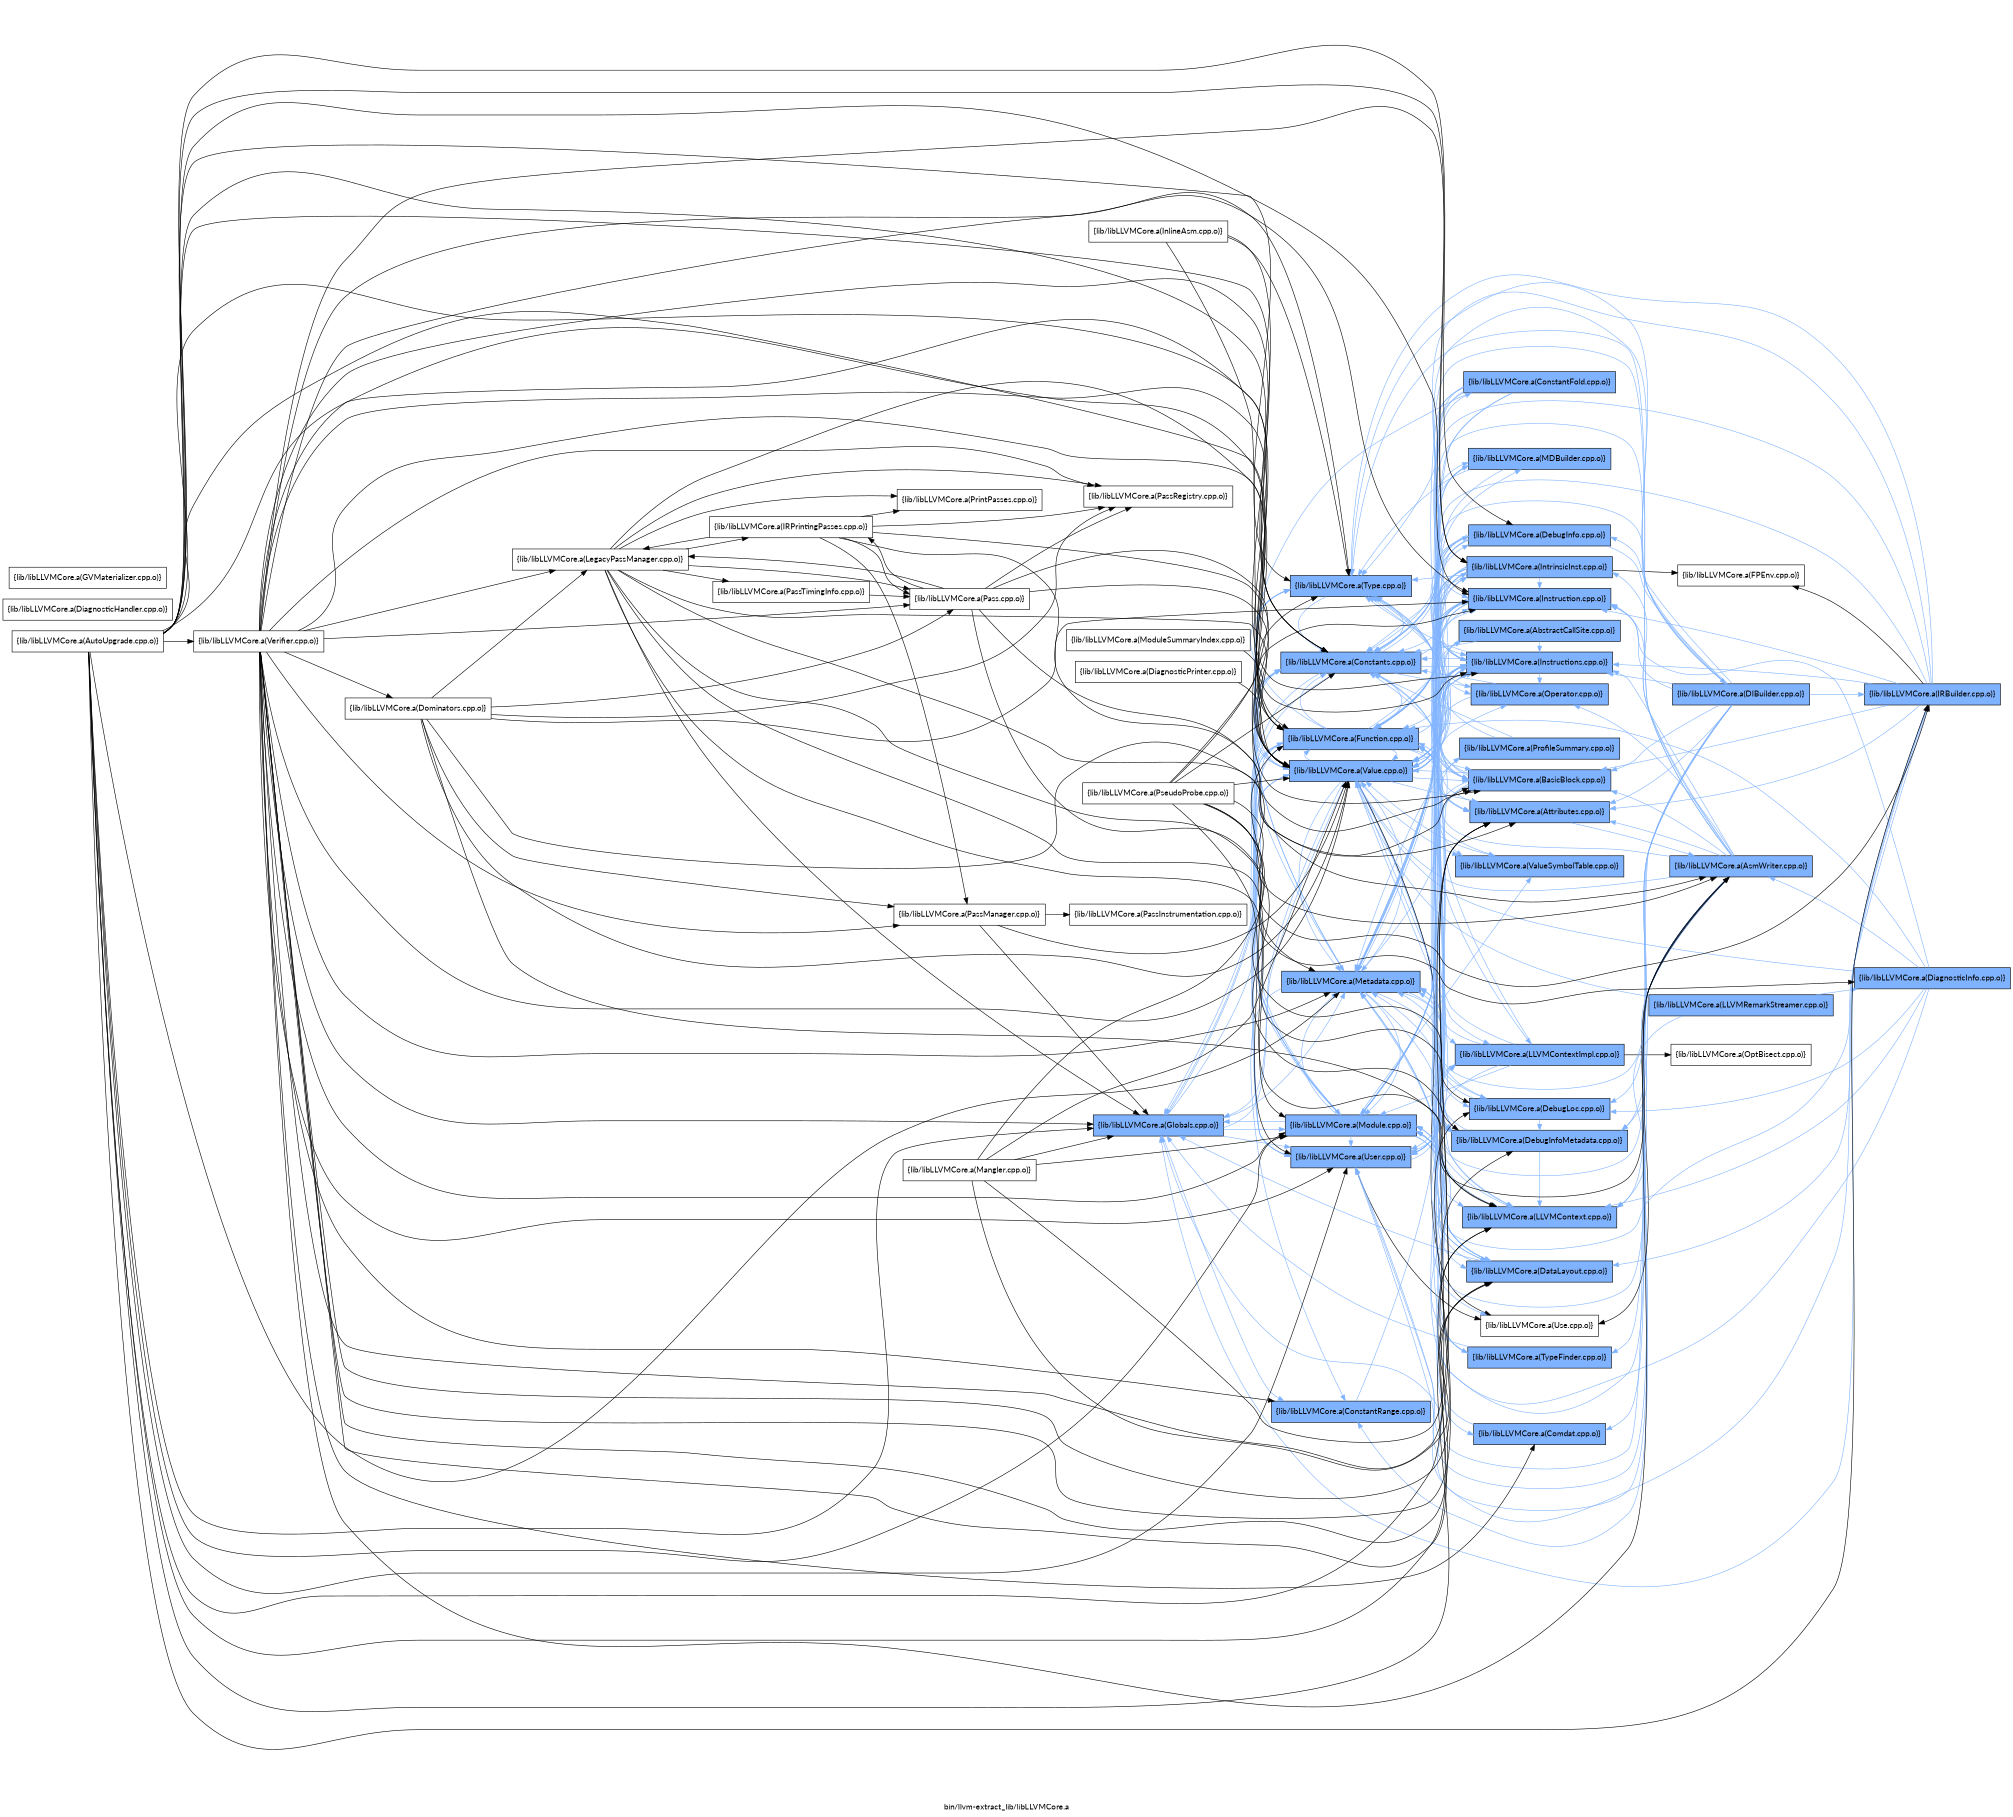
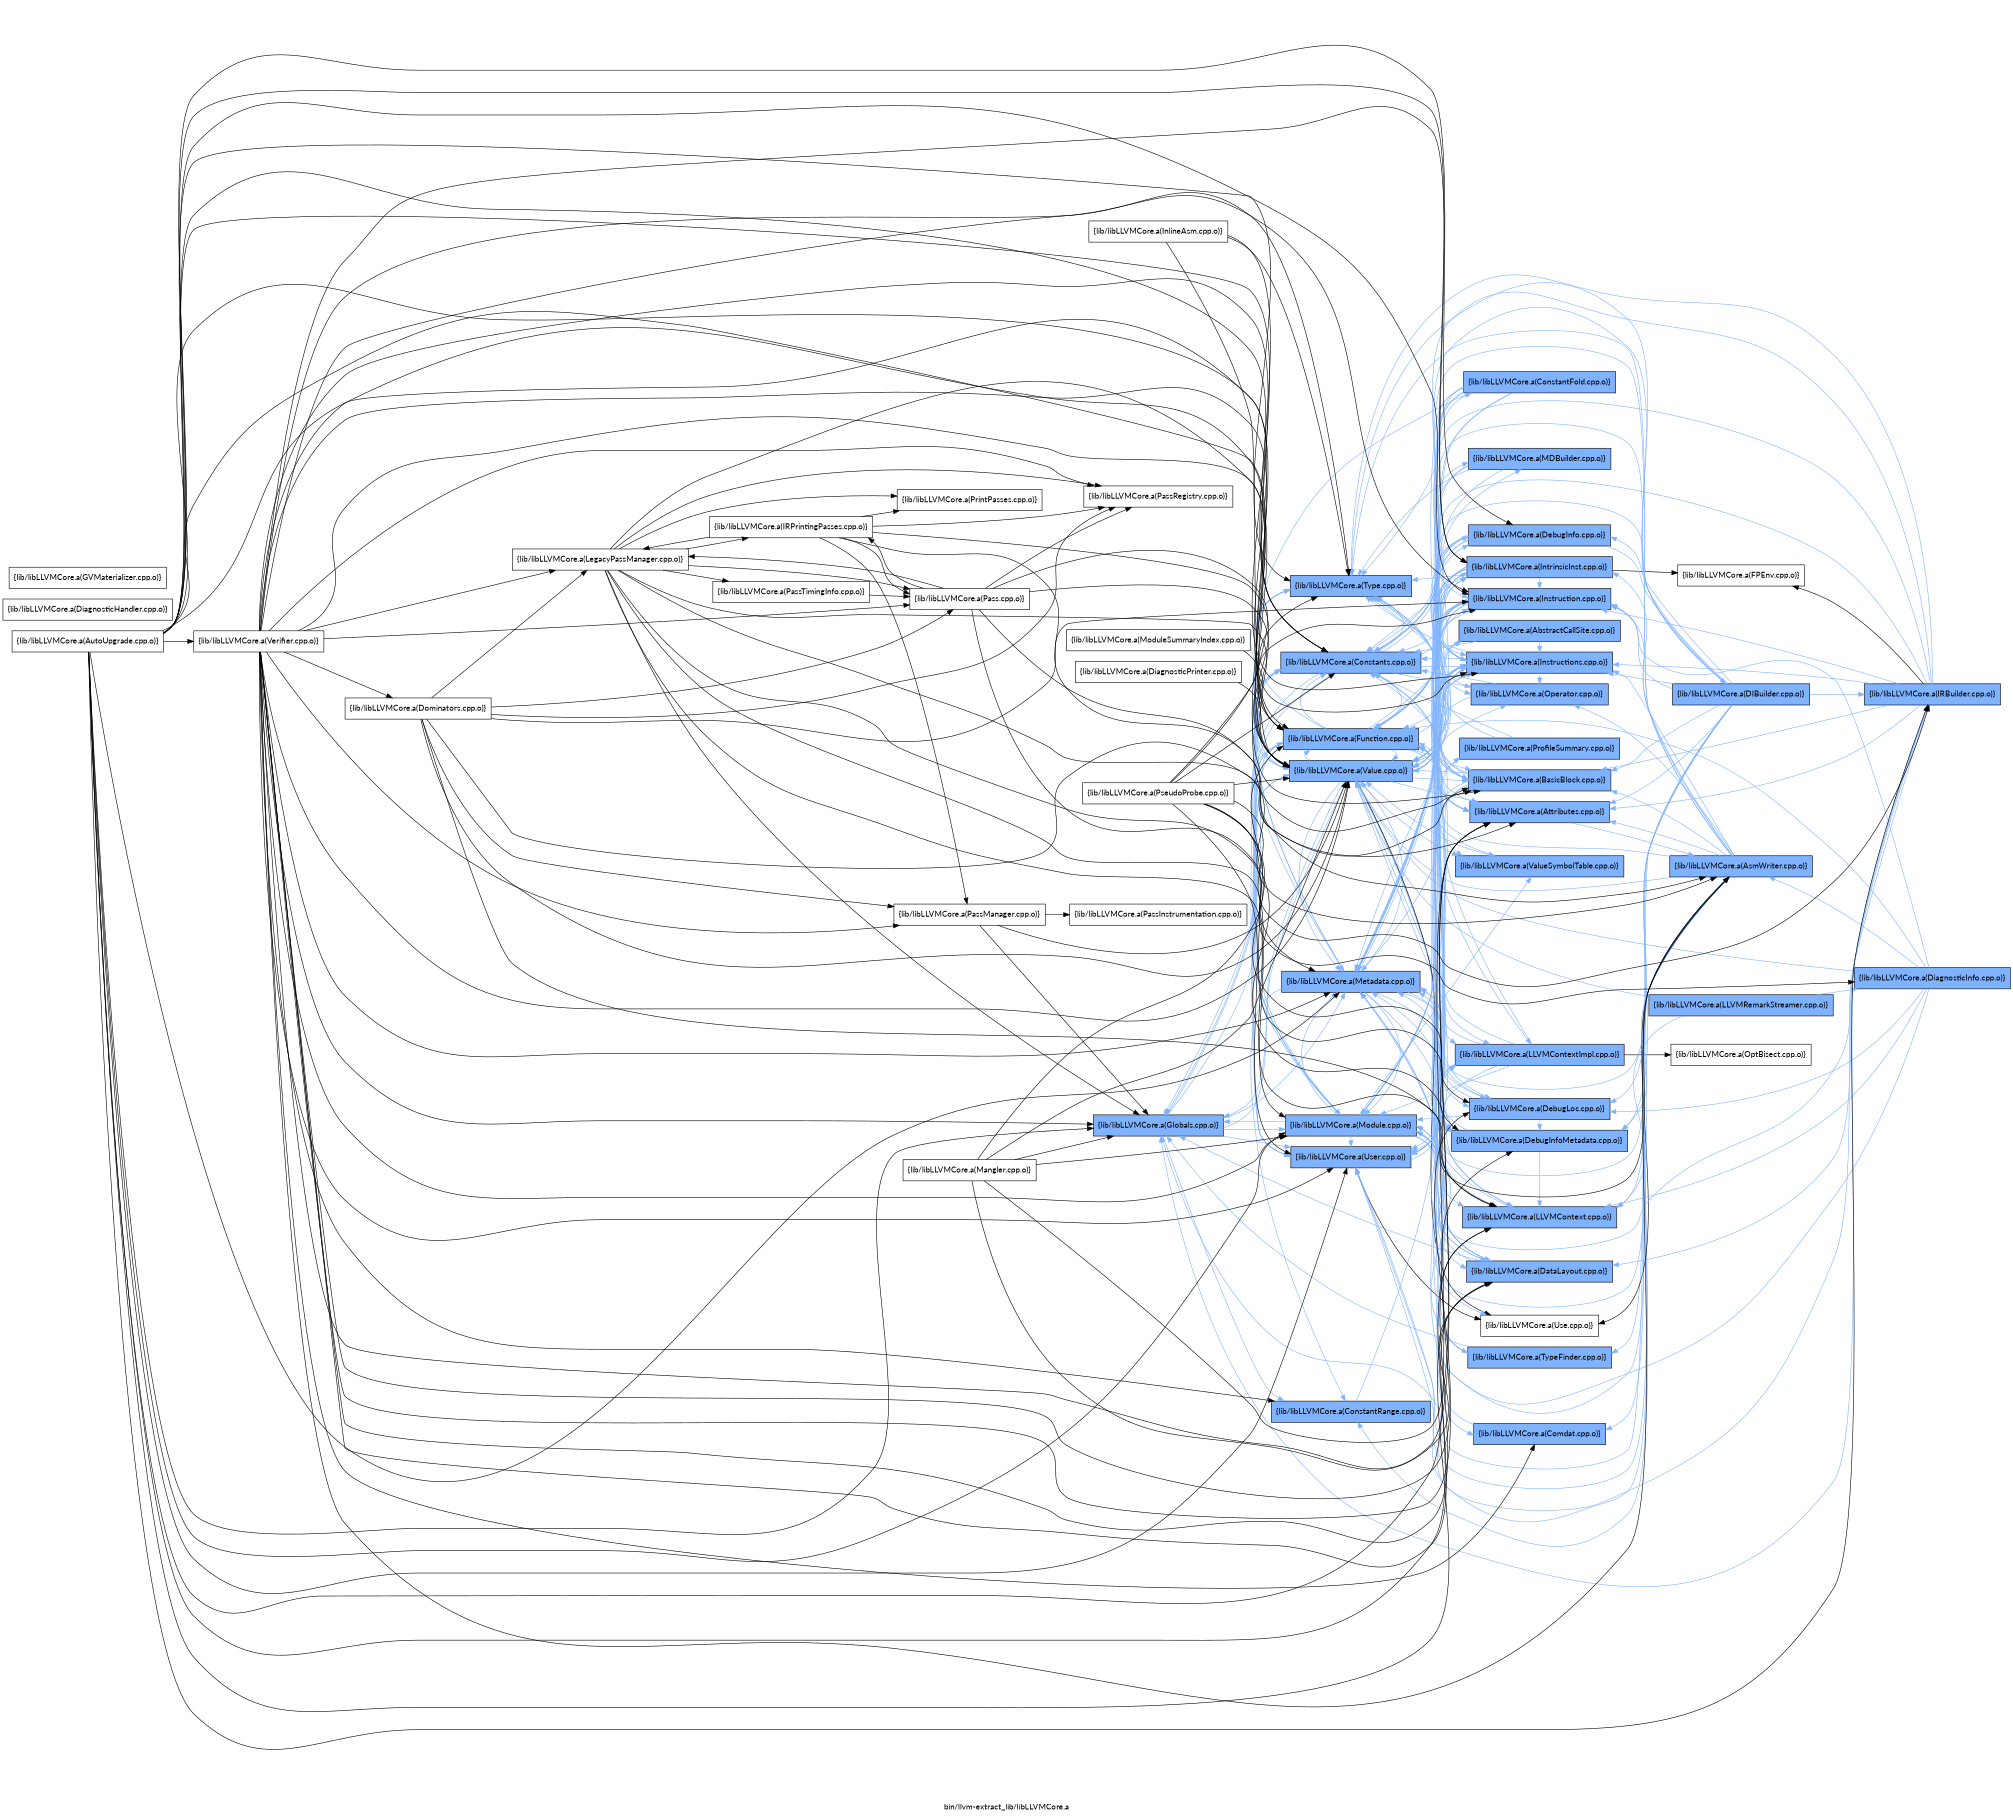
edge "{lib/libLLVMCore.a(Function.cpp.o)}" -> "{lib/libLLVMCore.a(MDBuilder.cpp.o)}": now "{lib/libLLVMCore.a(Function.cpp.o)}" -> "{lib/libLLVMCore.a(DebugLoc.cpp.o)}"
edge "{lib/libLLVMCore.a(Type.cpp.o)}" -> "{lib/libLLVMCore.a(Constants.cpp.o)}": removed
edge "{lib/libLLVMCore.a(DebugInfo.cpp.o)}" -> "{lib/libLLVMCore.a(Module.cpp.o)}": now "{lib/libLLVMCore.a(DebugLoc.cpp.o)}" -> "{lib/libLLVMCore.a(Module.cpp.o)}"
